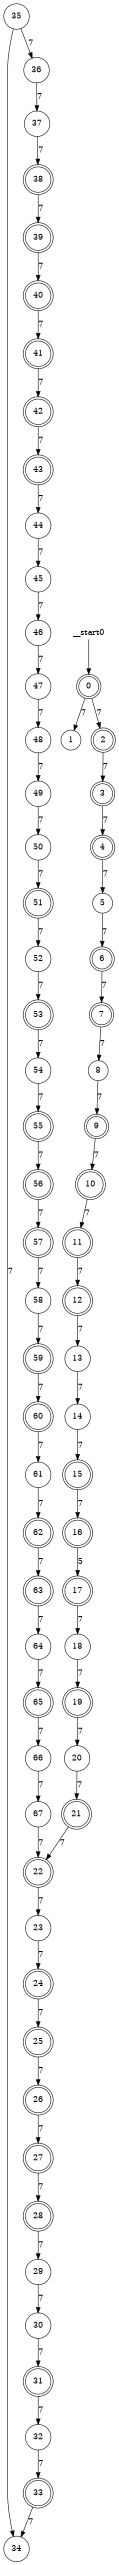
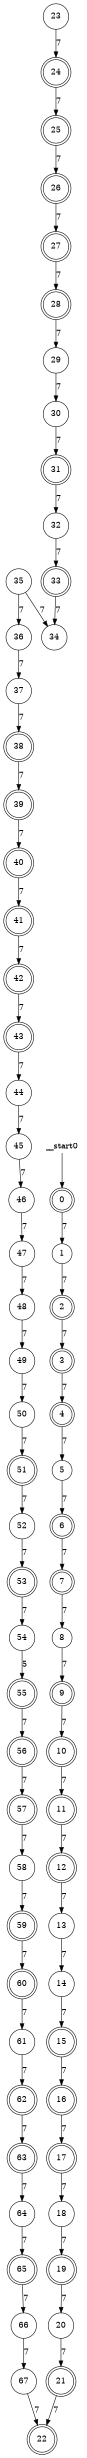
edge "0" -> "2": now "1" -> "2"
edge "54" -> "55": label "7" -> "5"
edge "16" -> "17": label "5" -> "7"
edge "22" -> "23": removed, label "7"
